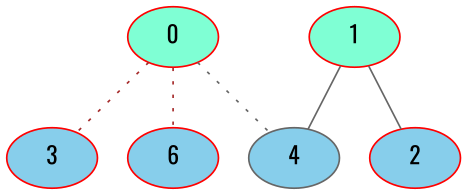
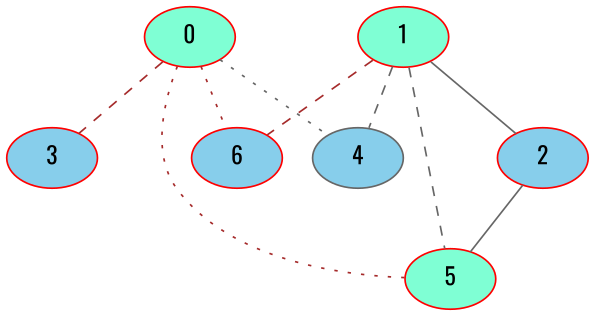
edge "0" -- "3": style dotted -> dashed
edge "1" -- "6": added
edge "1" -- "4": style solid -> dashed
node "5": added
